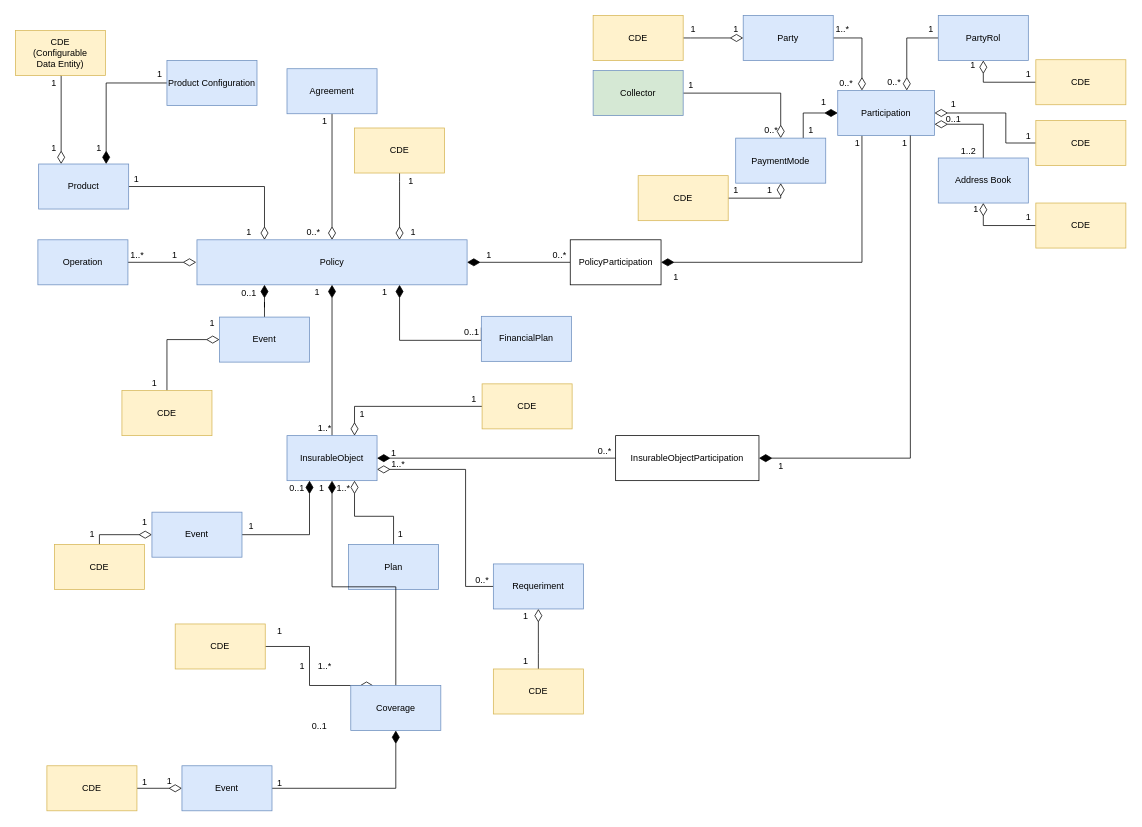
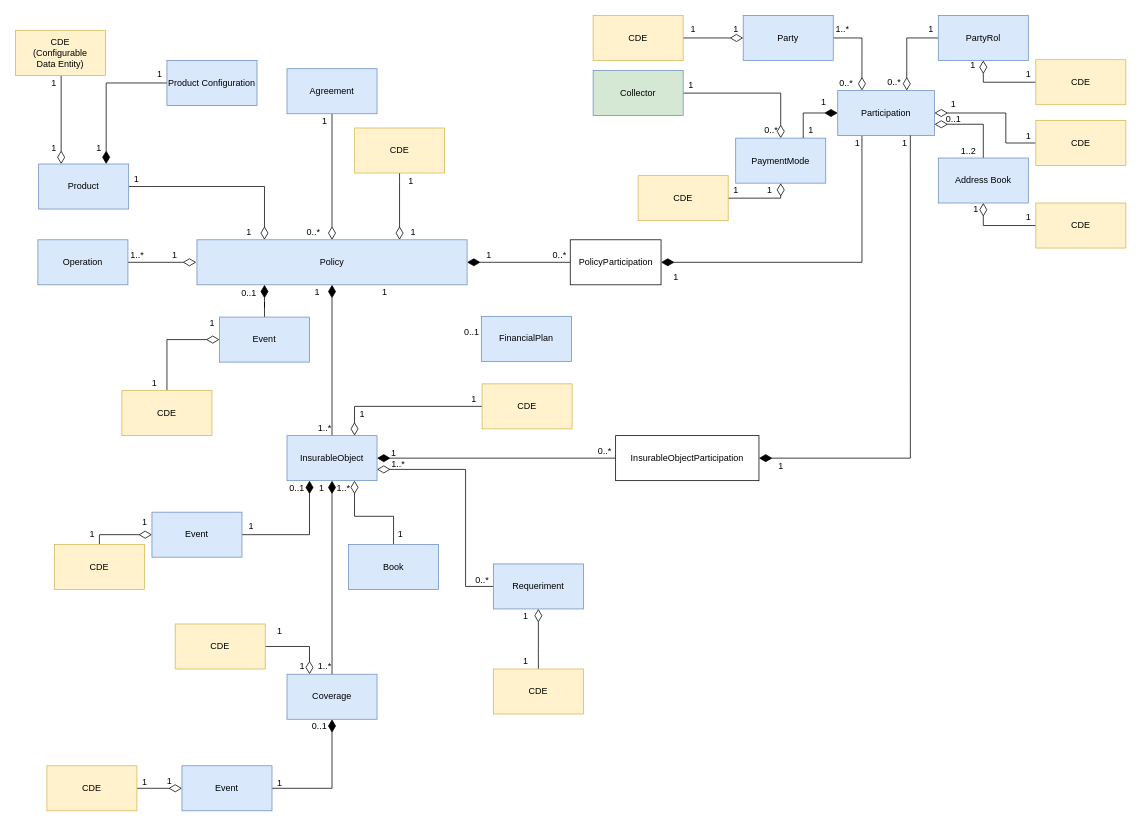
edge "FinancialPlan" -> "Policy": removed
node "Plan": label "Plan" -> "Book"
node "Coverage": moved (396, 708) -> (332, 696)
